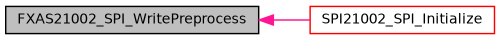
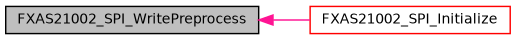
node "SPI21002_SPI_Initialize": label "SPI21002_SPI_Initialize" -> "FXAS21002_SPI_Initialize"
